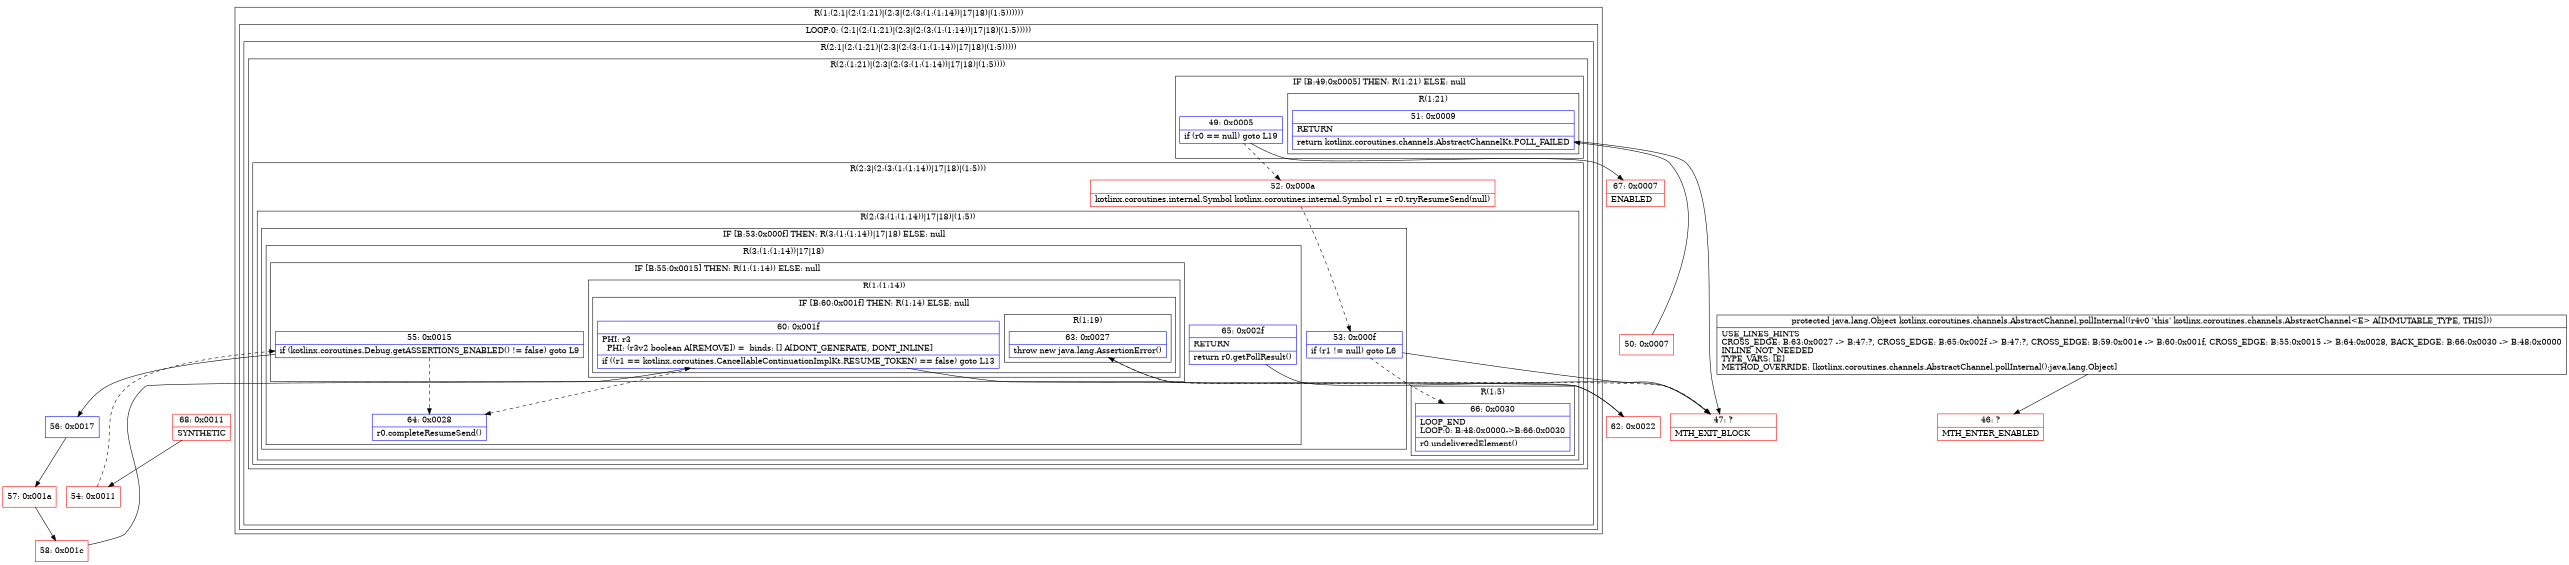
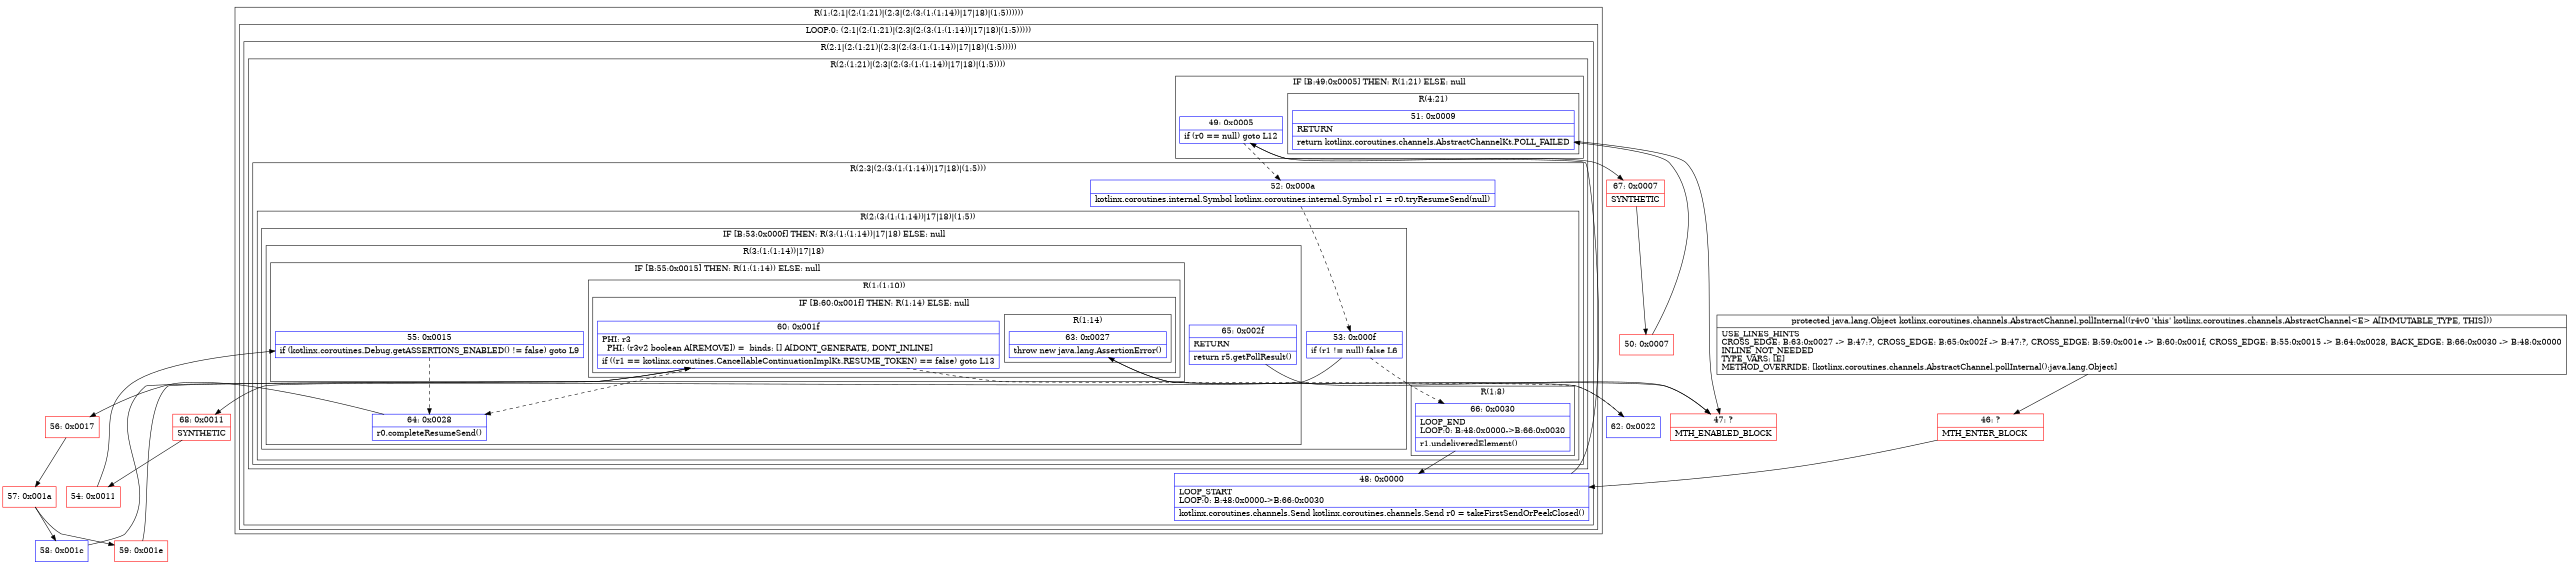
cluster "R(1:21)": label "R(1:21)" -> "R(4:21)"
node "49: 0x0005": text "if (r0 == null) goto L19" -> "if (r0 == null) goto L12"
node "52: 0x000a": color red -> blue
node "67: 0x0007": text "ENABLED" -> "SYNTHETIC"
edge "67: 0x0007" -> "50: 0x0007": added
cluster "R(1:(1:14))": label "R(1:(1:14))" -> "R(1:(1:10))"
cluster "R(1:19)": label "R(1:19)" -> "R(1:14)"
node "53: 0x000f": text "if (r1 != null) goto L6" -> "if (r1 != null) false L6"
node "65: 0x002f": text "return r0.getPollResult()" -> "return r5.getPollResult()"
edge "55: 0x0015" -> "56: 0x0017": now "64: 0x0028" -> "56: 0x0017"
edge "53: 0x000f" -> "47: ?": now "53: 0x000f" -> "68: 0x0011"
edge "54: 0x0011" -> "55: 0x0015": style dashed -> solid
edge "60: 0x001f" -> "62: 0x0022": style solid -> dashed
edge "63: 0x0027" -> "47: ?": style dashed -> solid
cluster "R(1:5)": label "R(1:5)" -> "R(1:8)"
node "56: 0x0017": color blue -> red
node "62: 0x0022": color red -> blue
node "47: ?": text "MTH_EXIT_BLOCK" -> "MTH_ENABLED_BLOCK"
node "46: ?": text "MTH_ENTER_ENABLED" -> "MTH_ENTER_BLOCK"
node "66: 0x0030": text "r0.undeliveredElement()" -> "r1.undeliveredElement()"
node "48: 0x0000": added
node "58: 0x001c": color red -> blue
node "59: 0x001e": added
